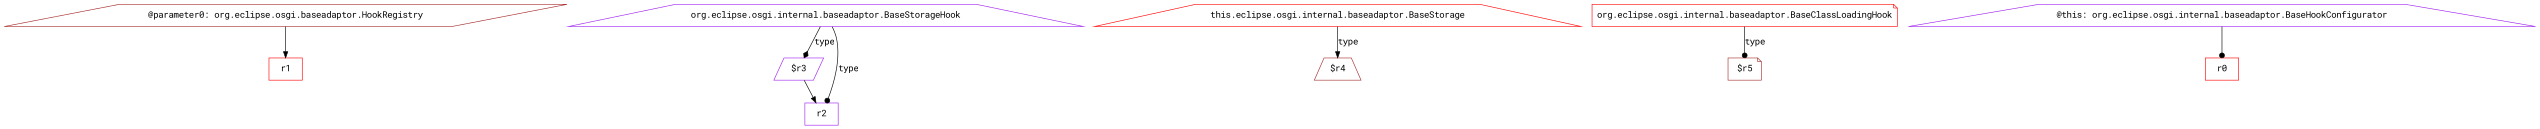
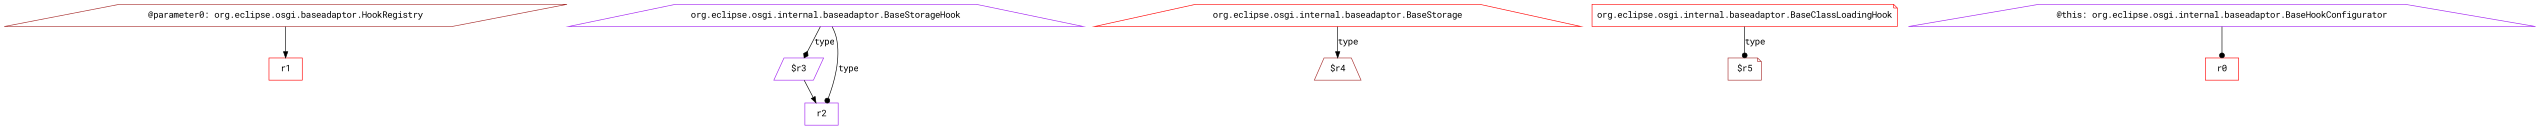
node "this.eclipse.osgi.internal.baseadaptor.BaseStorage": label "this.eclipse.osgi.internal.baseadaptor.BaseStorage" -> "org.eclipse.osgi.internal.baseadaptor.BaseStorage"
